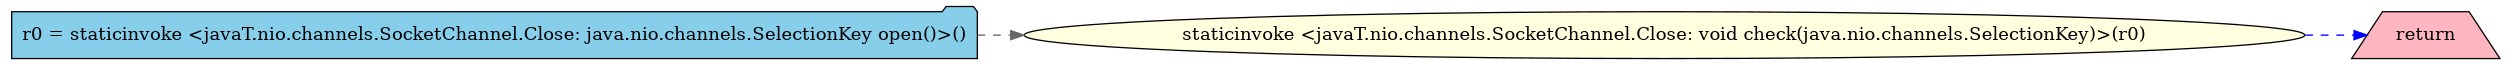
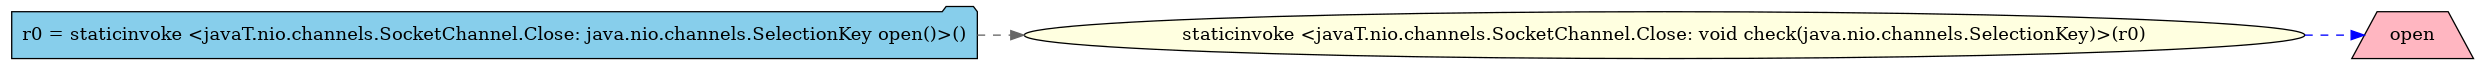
node "return": label "return" -> "open"
